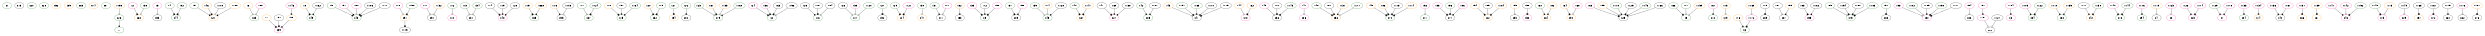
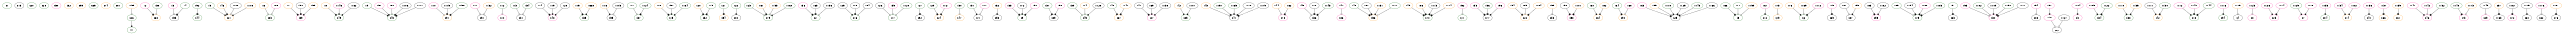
node "c50": added
node "v24": removed
node "v42": color darkgreen -> darkorange
node "v64": color darkorange -> darkgreen
node "v101": added
node "v79": color black -> deeppink
node "v180": color black -> deeppink
node "v112": added
edge "v4" -> "c44": now "v4" -> "c93"
edge "v146" -> "v59": now "v146" -> "c49"
edge "v169" -> "v172": now "v169" -> "c6"
edge "v161" -> "c40": now "v161" -> "c14"
edge "v163" -> "c57": reversed
edge "c91" -> "v115": reversed
